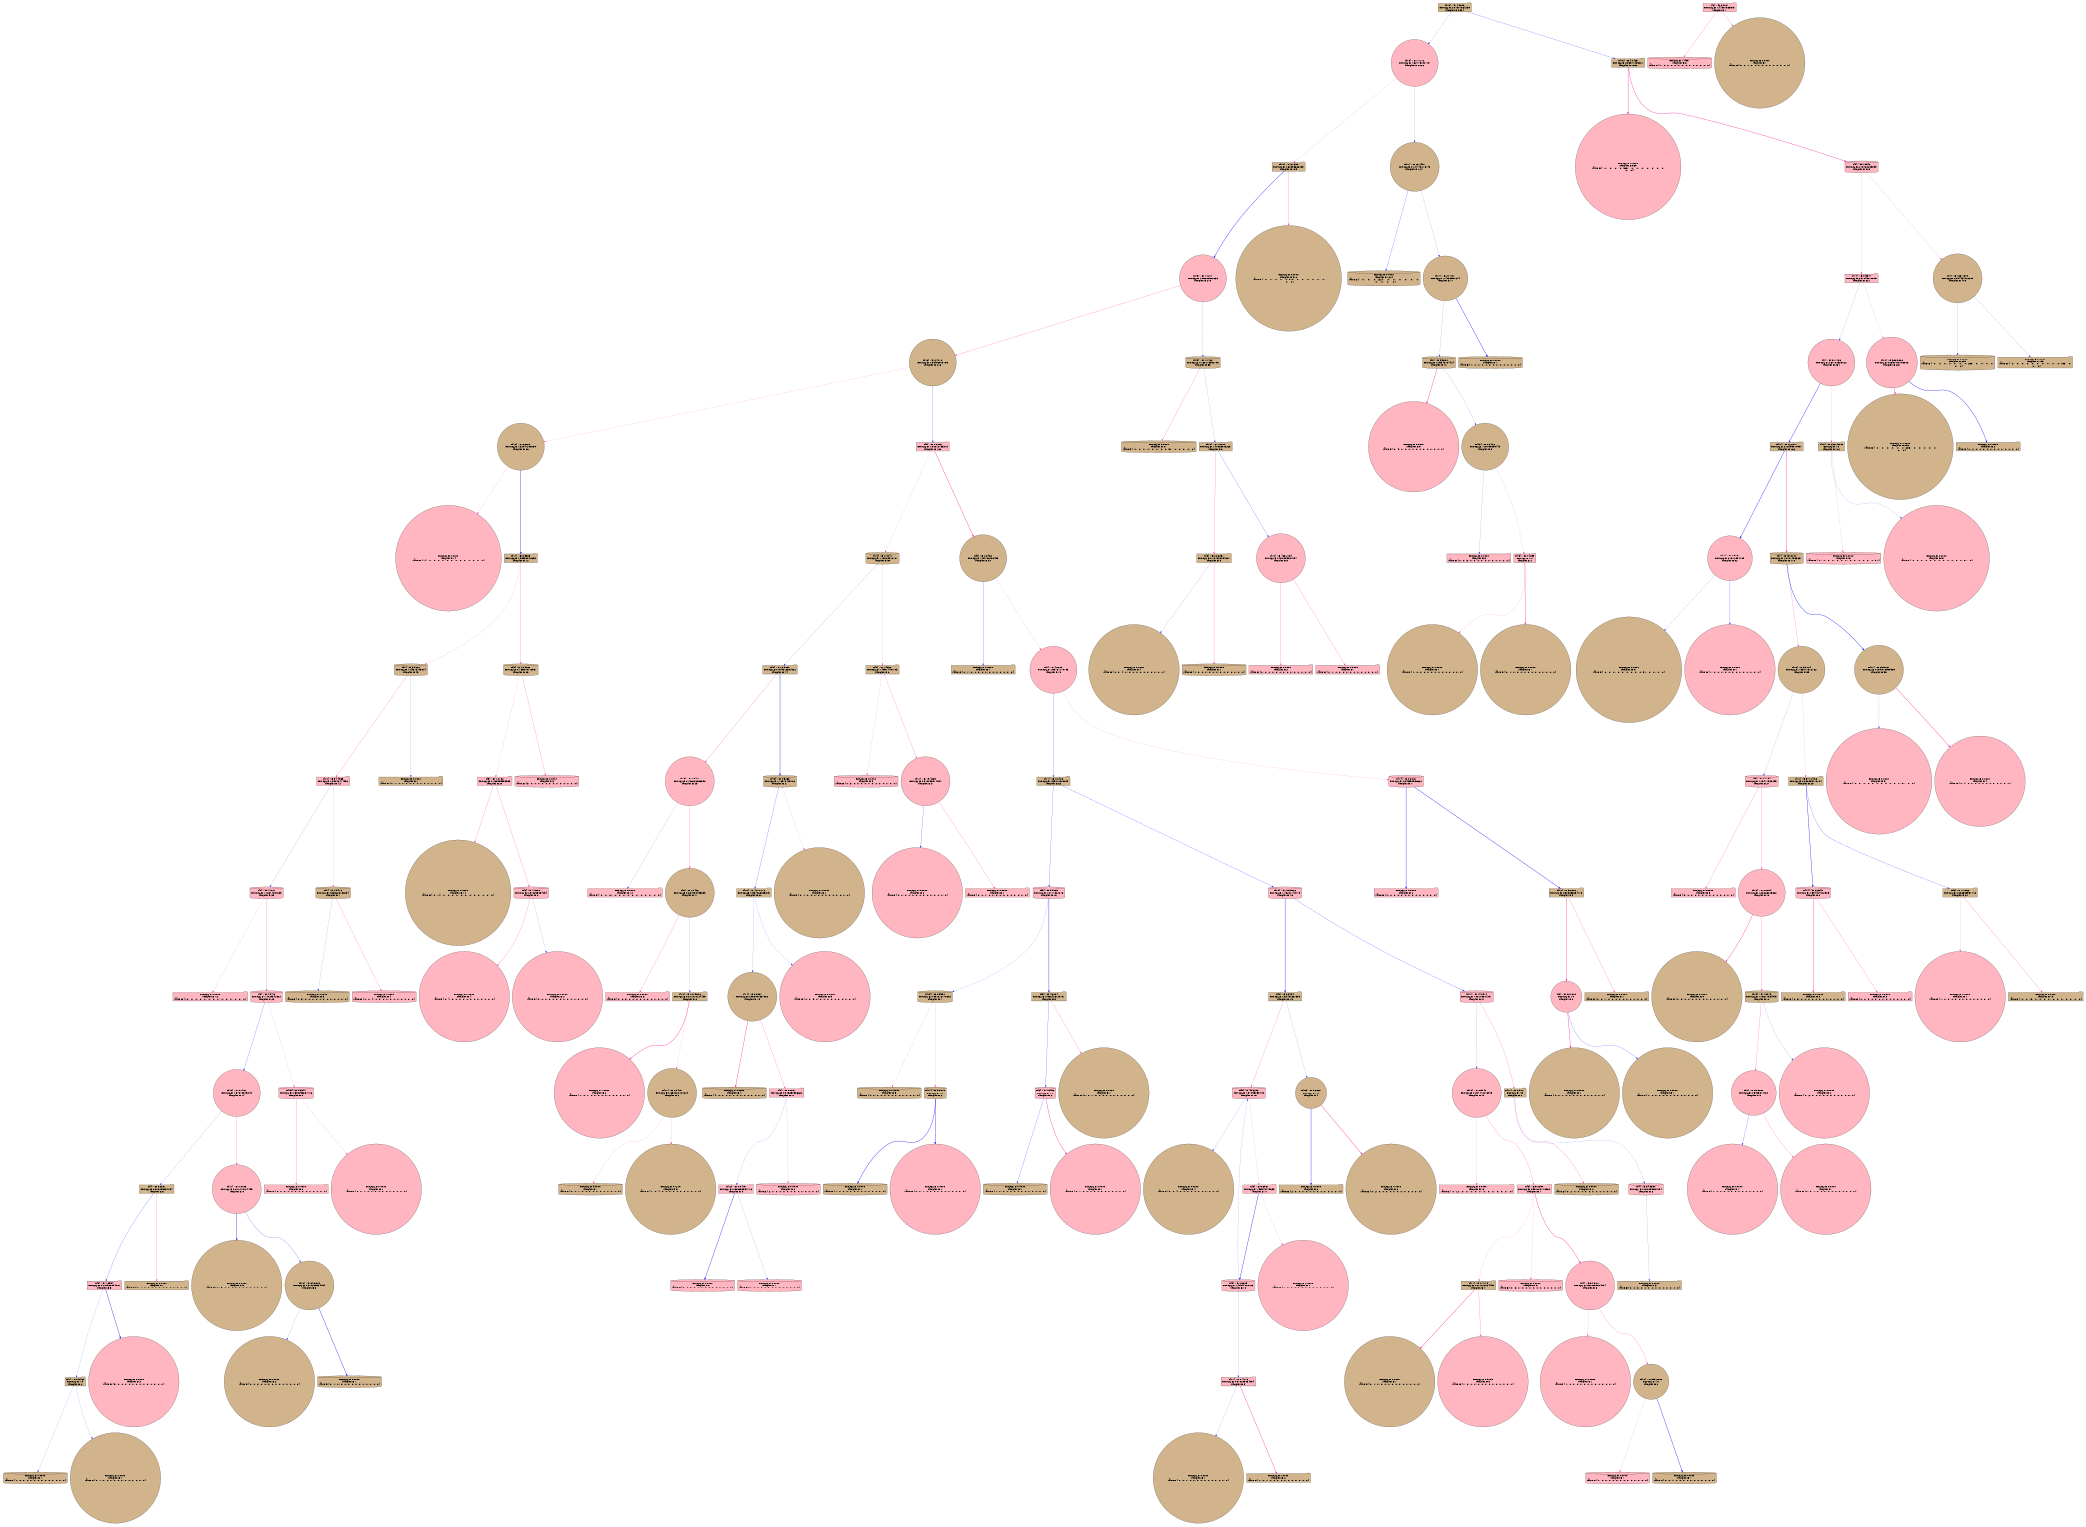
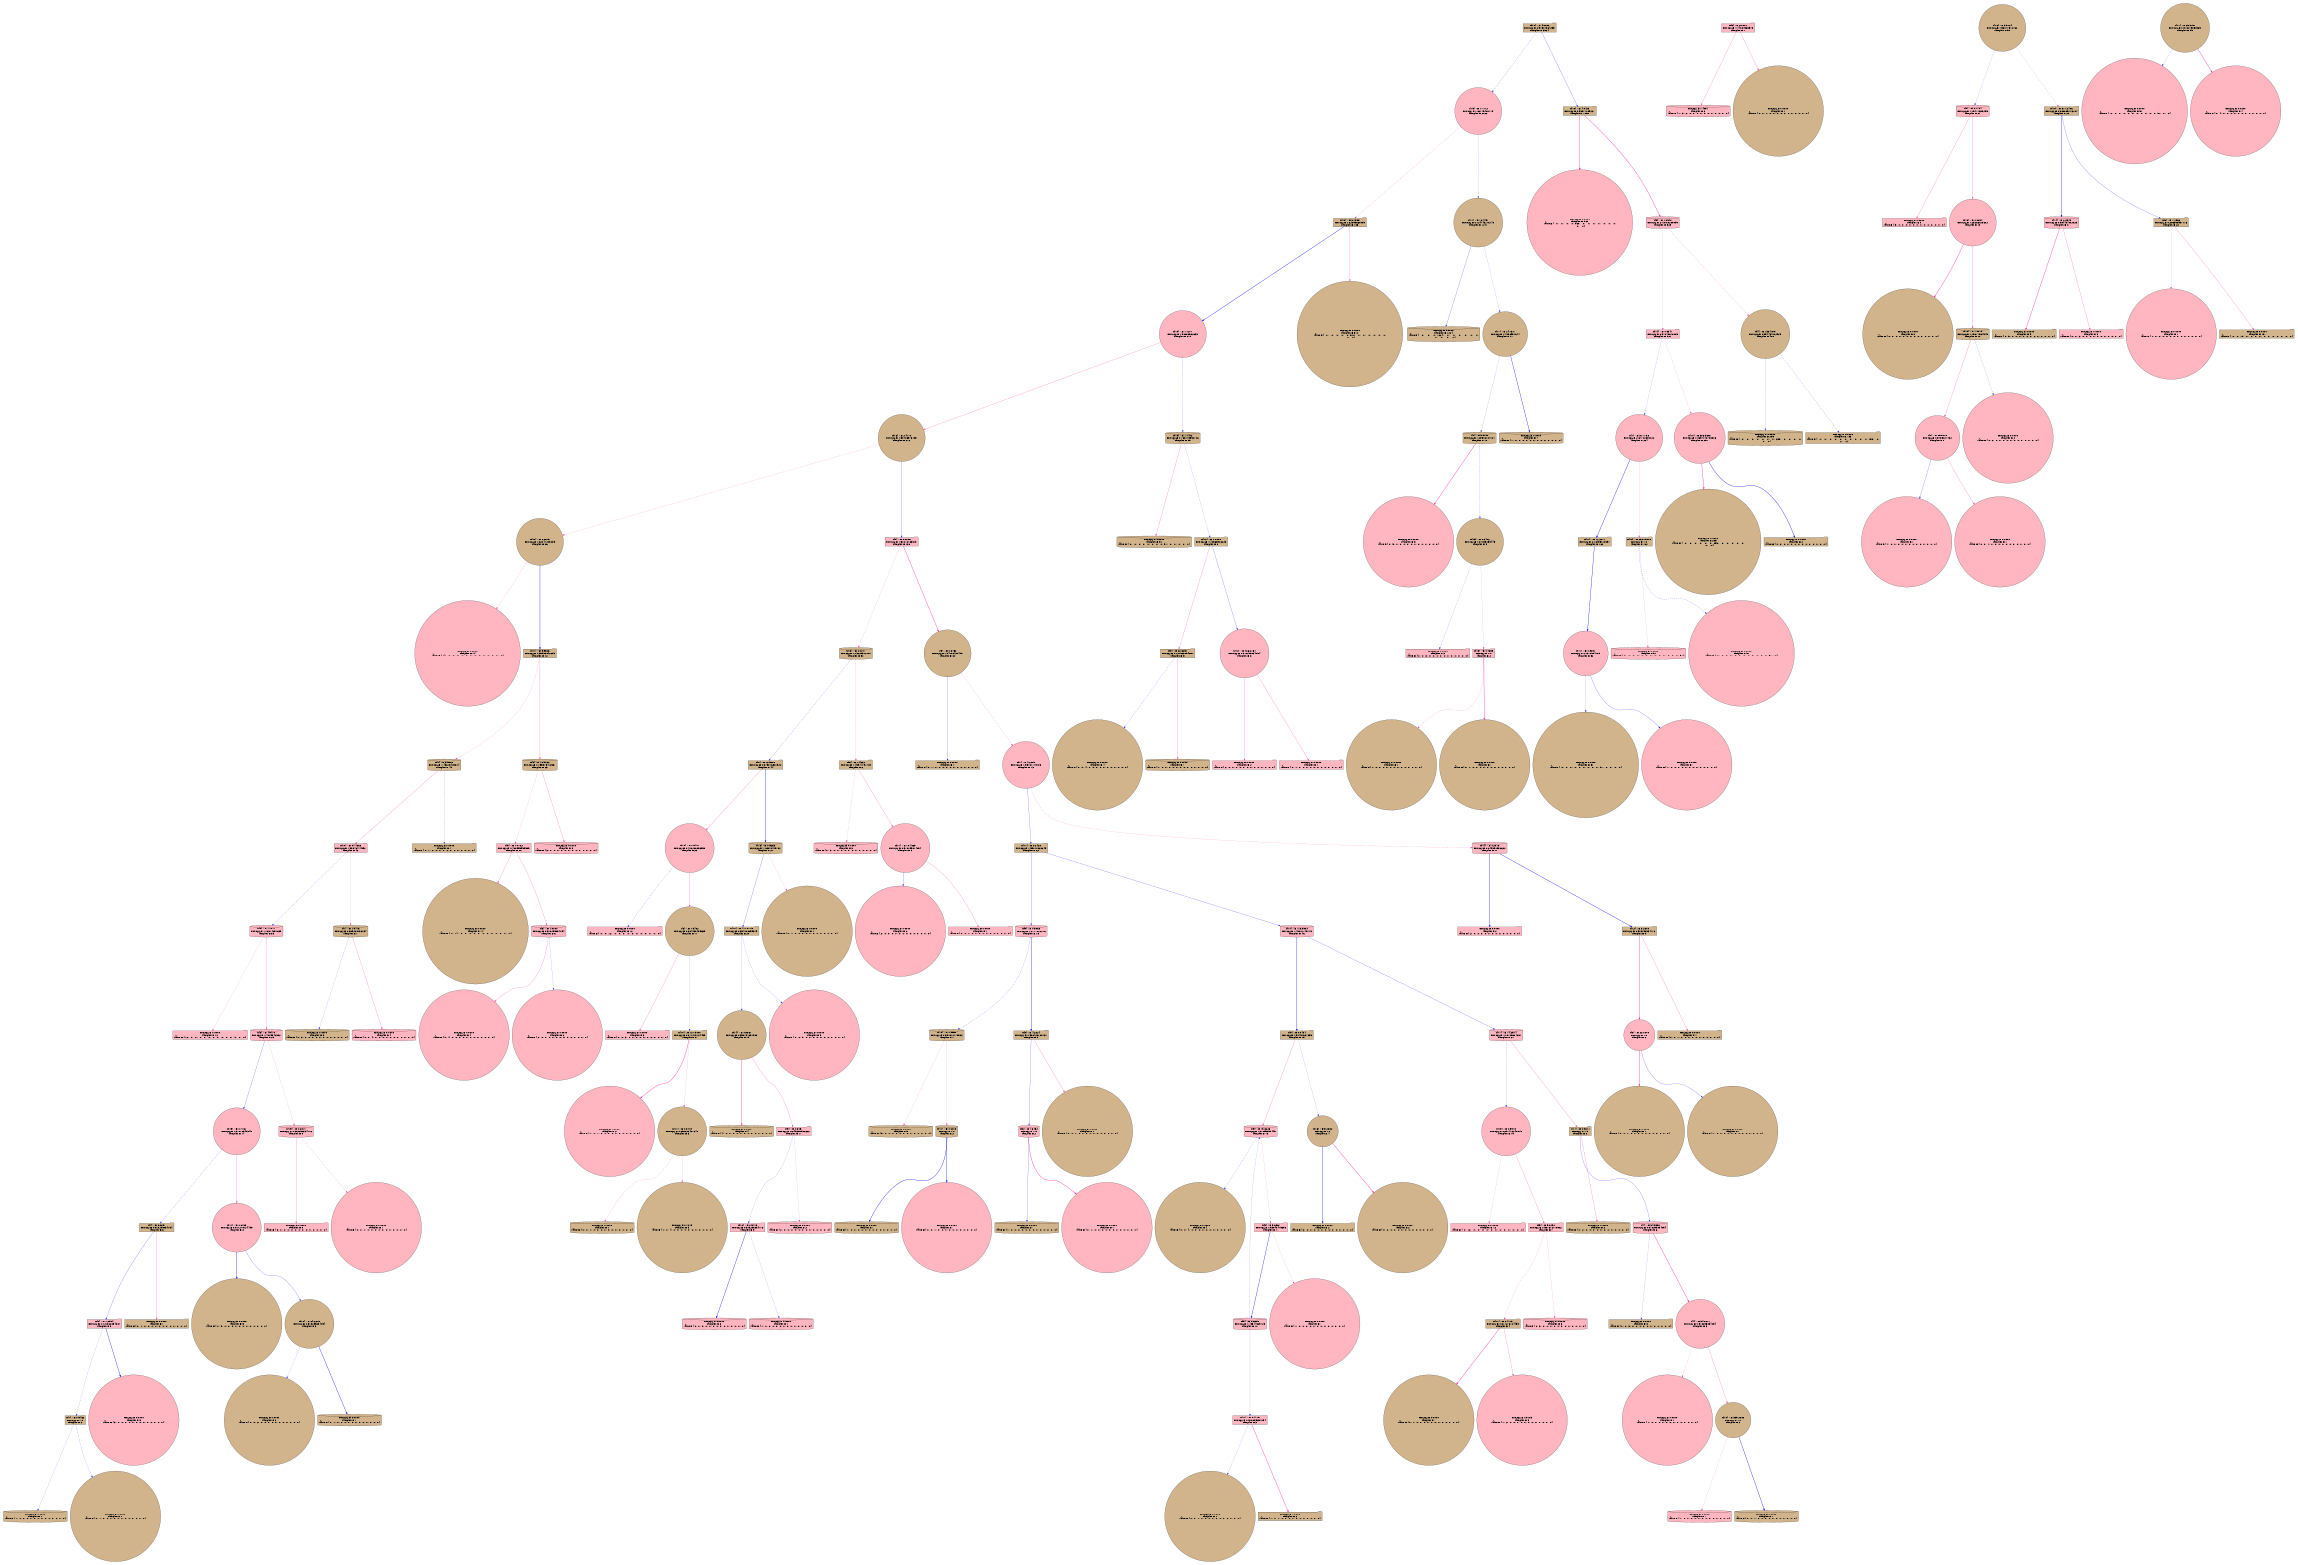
node "X[7] <= 15.8702 entropy = 1.84014963637 samples = 110": removed
edge "X[11] <= 0.5011 entropy = 1.5 samples = 8" -> "X[4] <= 34.5350 entropy = 0.918295834054 samples = 6": style dashed -> solid
edge "X[3] <= 5.0290 entropy = 0.591672778582 samples = 7" -> "X[4] <= 34.8011 entropy = 0.918295834054 samples = 3": now "X[4] <= 34.5350 entropy = 0.918295834054 samples = 6" -> "X[4] <= 34.8011 entropy = 0.918295834054 samples = 3"
